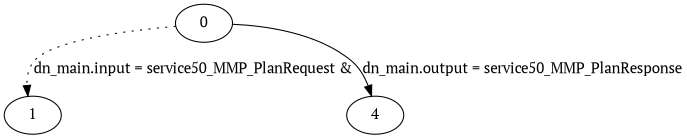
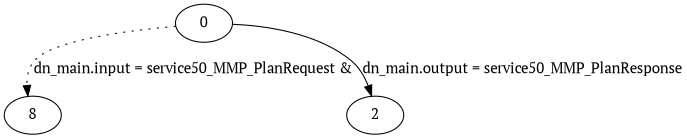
node "1": label "1" -> "8"
node "4": label "4" -> "2"
